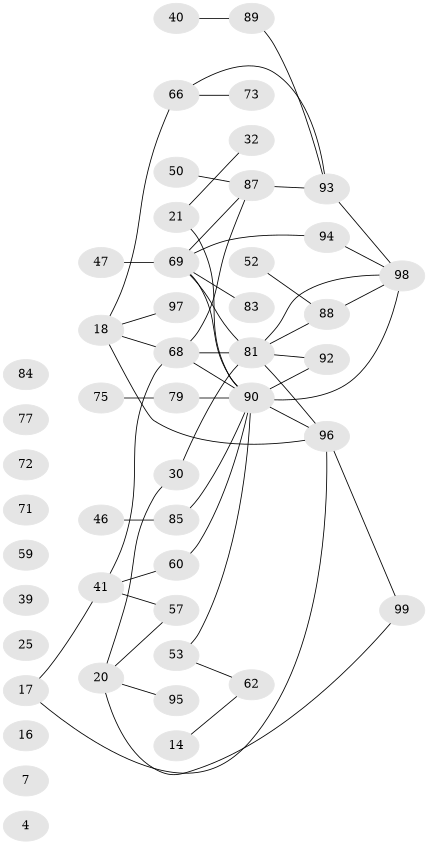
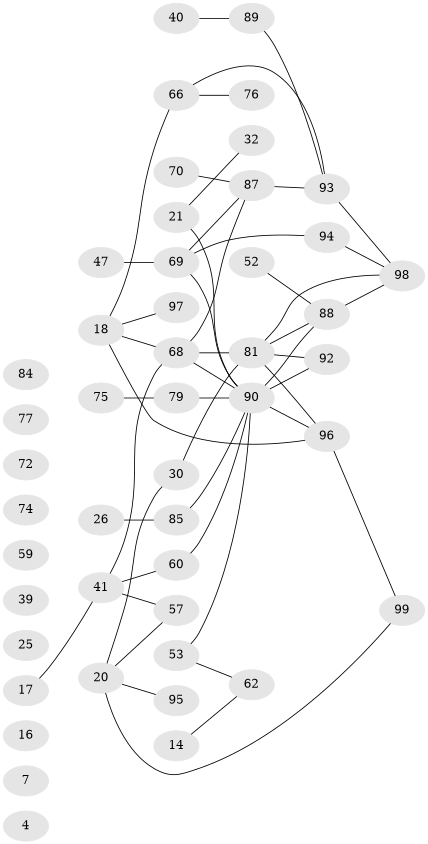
node "73": label "73" -> "76"
node "50": label "50" -> "70"
node "83": removed
edge "69" -- "81": removed
edge "98" -- "90": now "88" -- "90"
node "71": label "71" -> "74"
node "46": label "46" -> "26"
edge "96" -- "17": removed
